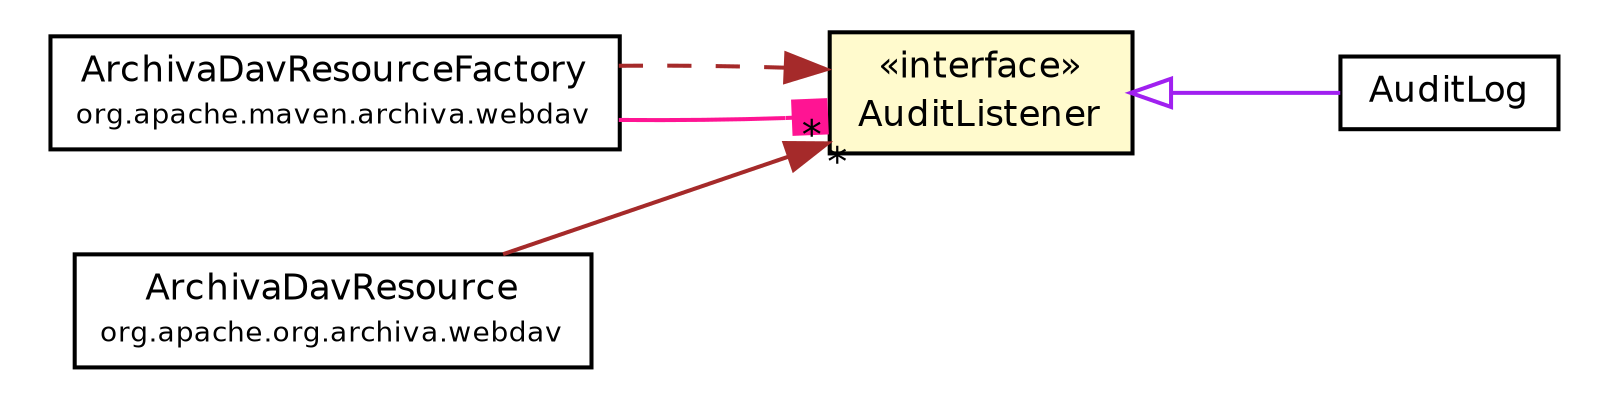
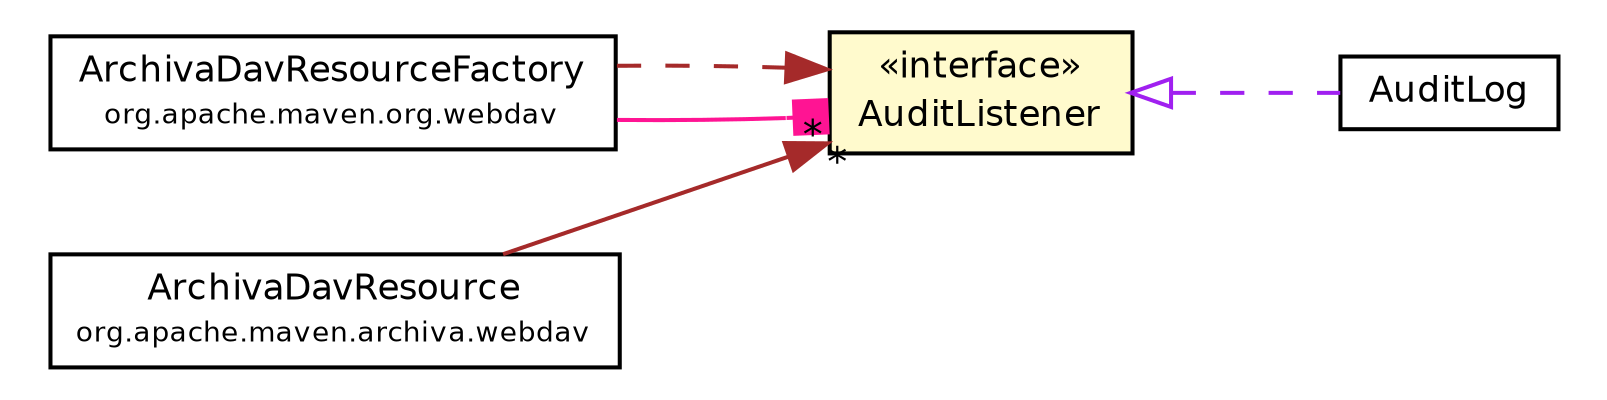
edge "AuditLog" -> "AuditListener": style solid -> dashed
node "ArchivaDavResourceFactory": text "org.apache.maven.archiva.webdav" -> "org.apache.maven.org.webdav"
node "ArchivaDavResource": text "org.apache.org.archiva.webdav" -> "org.apache.maven.archiva.webdav"
